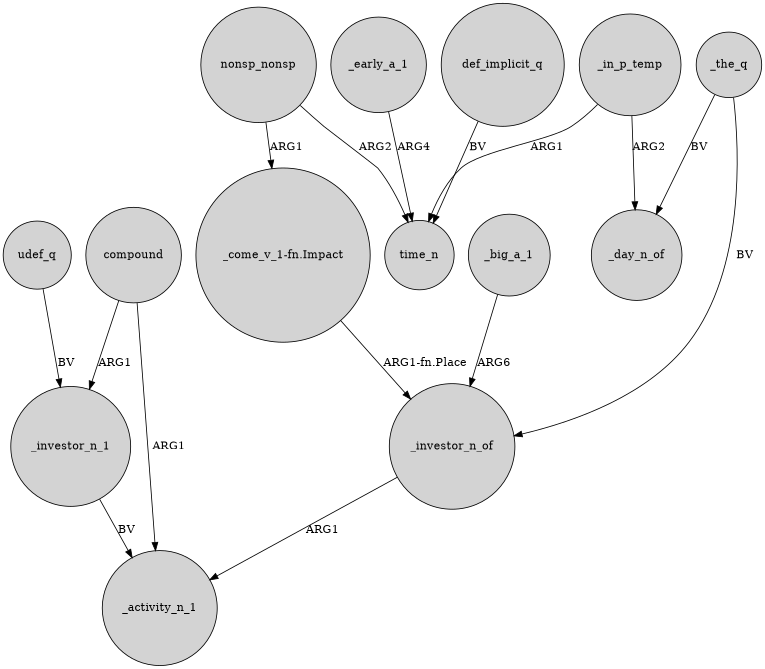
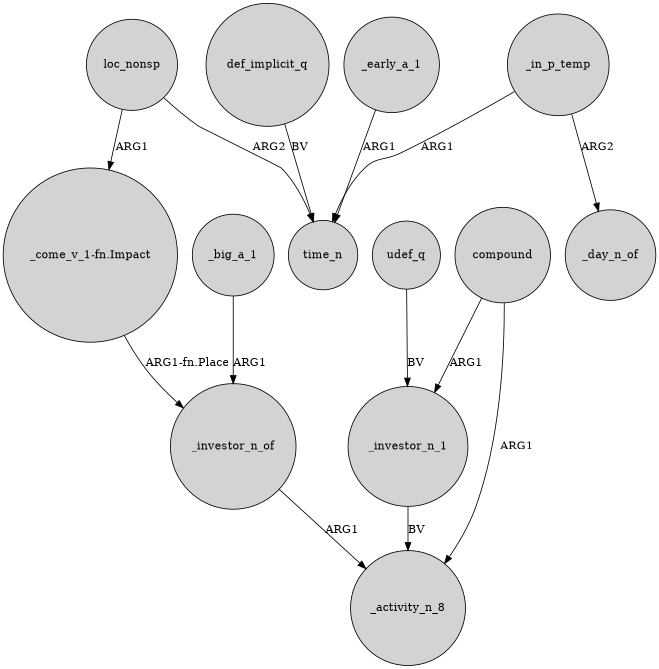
node "nonsp_nonsp": label "nonsp_nonsp" -> "loc_nonsp"
node "_the_q": removed
edge "_early_a_1" -> "time_n": label "ARG4" -> "ARG1"
edge "_big_a_1" -> "_investor_n_of": label "ARG6" -> "ARG1"
node "_activity_n_1": label "_activity_n_1" -> "_activity_n_8"
